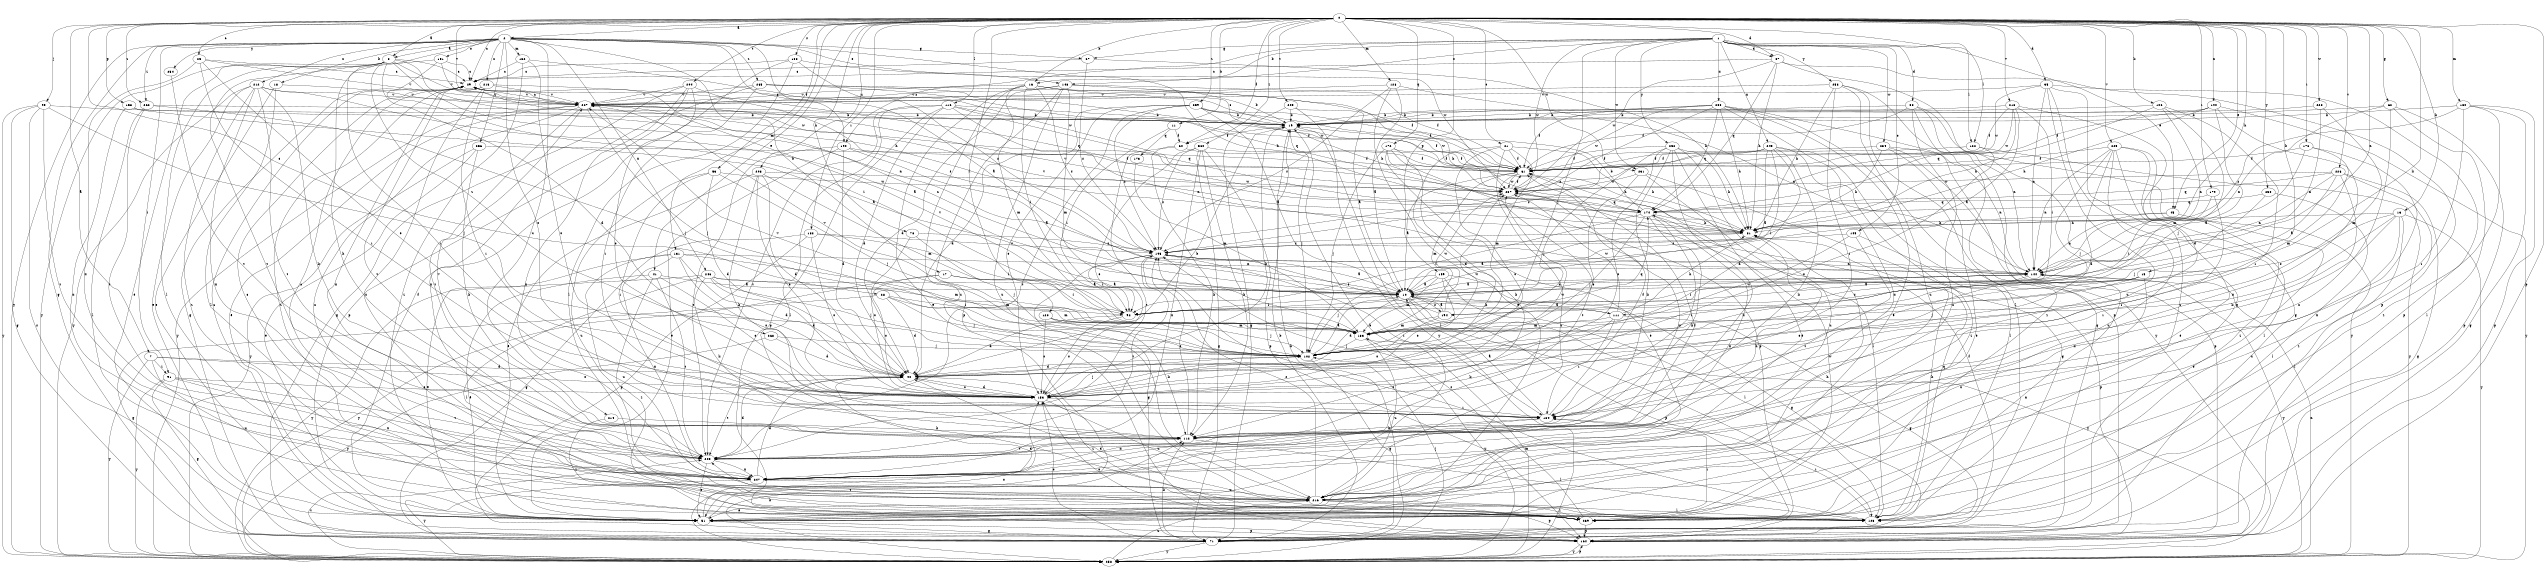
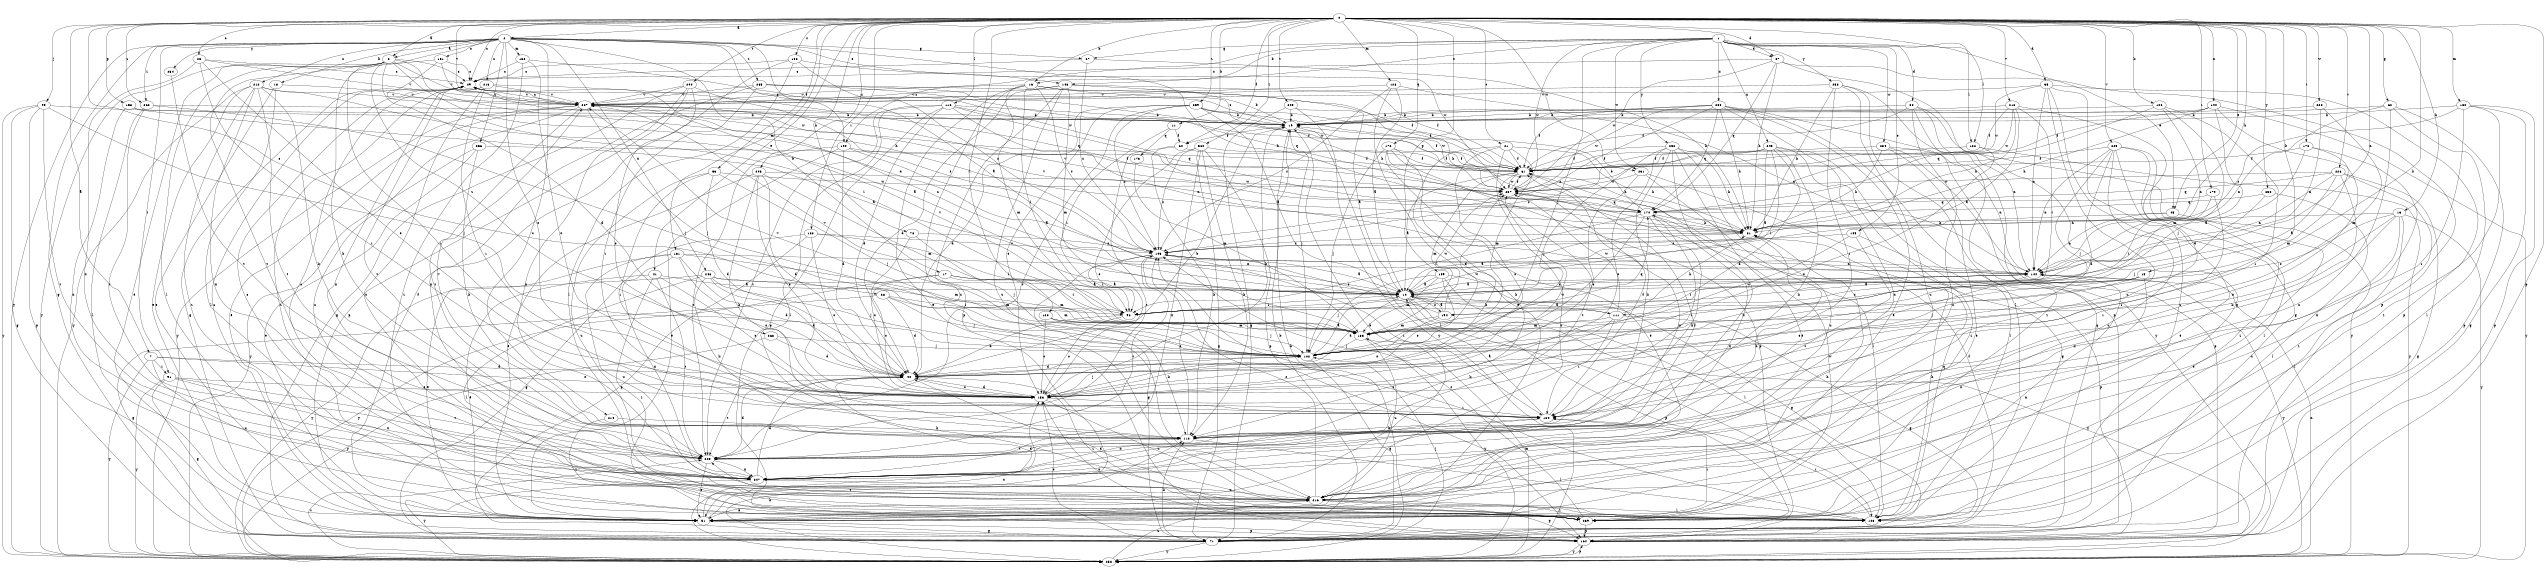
edge "17" -> "133": added, label "m"
edge "95" -> "164": label "s" -> "p"
